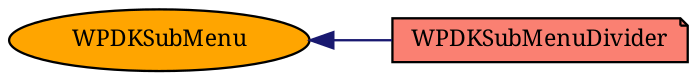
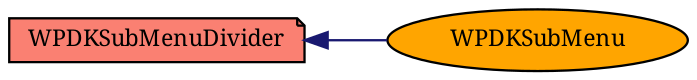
edge "WPDKSubMenuDivider" -> "WPDKSubMenu": reversed
